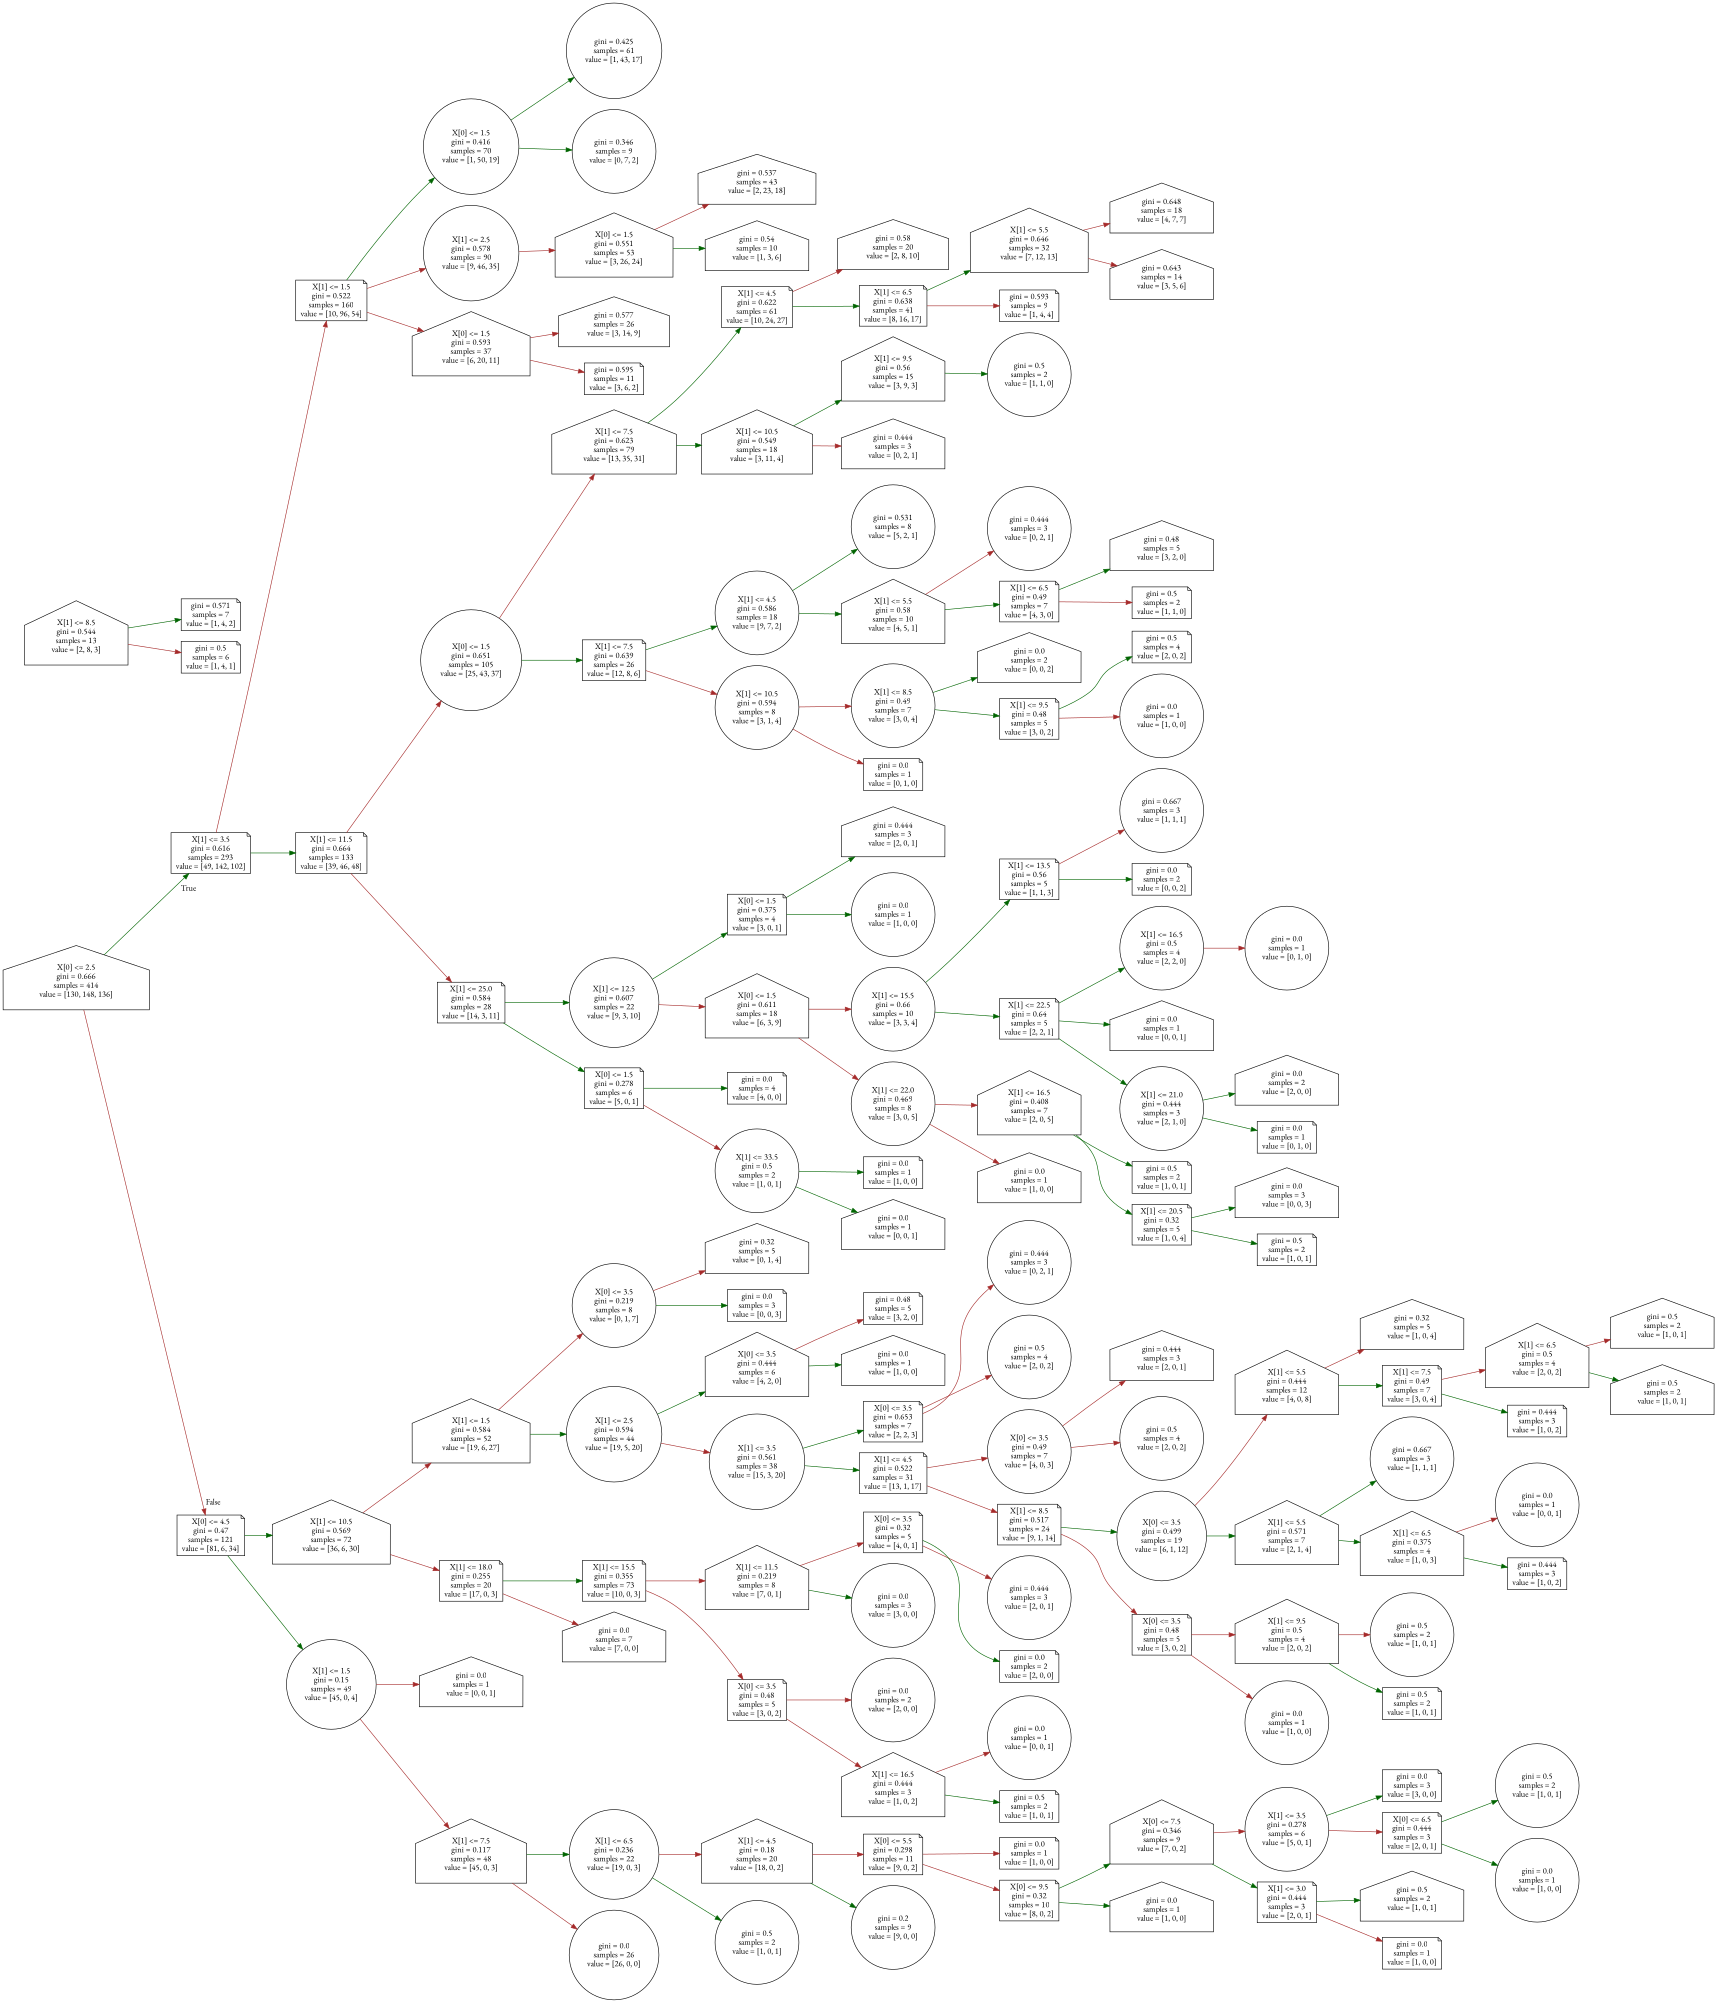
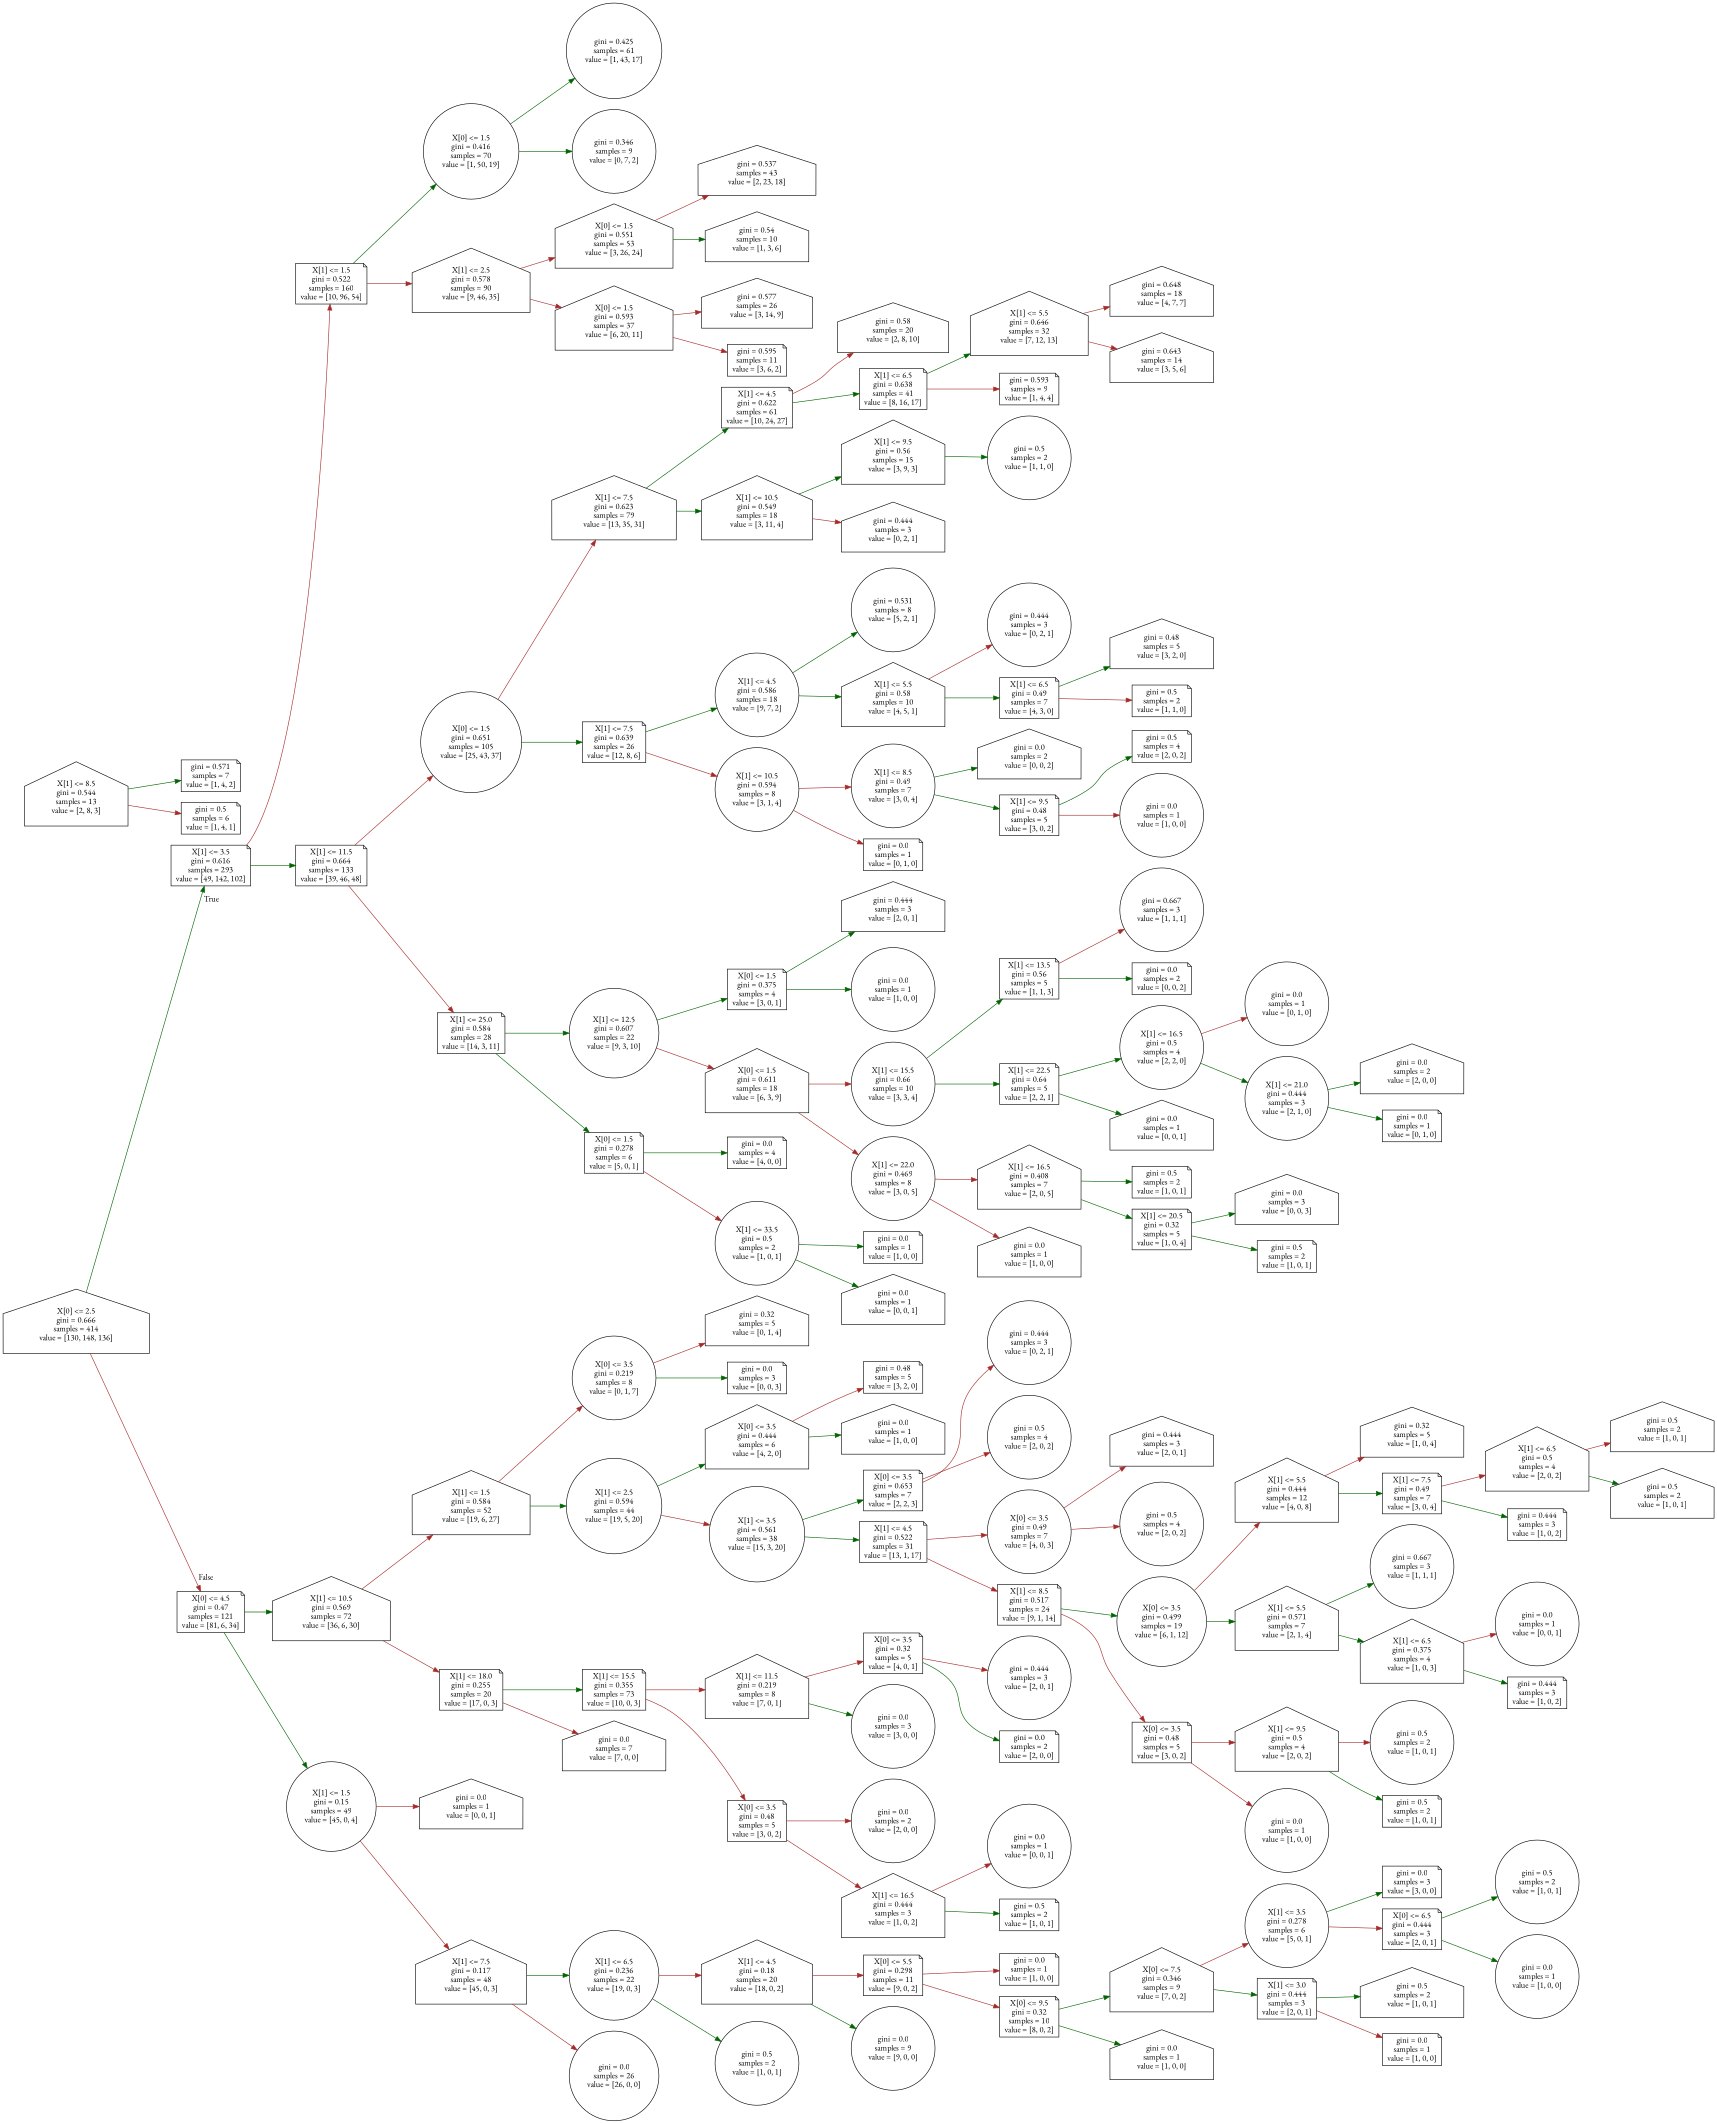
node "X[1] <= 2.5 gini = 0.578 samples = 90 value = [9, 46, 35]": shape circle -> house
edge "X[1] <= 1.5 gini = 0.522 samples = 160 value = [10, 96, 54]" -> "X[0] <= 1.5 gini = 0.593 samples = 37 value = [6, 20, 11]": now "X[1] <= 2.5 gini = 0.578 samples = 90 value = [9, 46, 35]" -> "X[0] <= 1.5 gini = 0.593 samples = 37 value = [6, 20, 11]"
edge "X[1] <= 22.5 gini = 0.64 samples = 5 value = [2, 2, 1]" -> "X[1] <= 21.0 gini = 0.444 samples = 3 value = [2, 1, 0]": now "X[1] <= 16.5 gini = 0.5 samples = 4 value = [2, 2, 0]" -> "X[1] <= 21.0 gini = 0.444 samples = 3 value = [2, 1, 0]"
node "gini = 0.2 samples = 9 value = [9, 0, 0]": label "gini = 0.2 samples = 9 value = [9, 0, 0]" -> "gini = 0.0 samples = 9 value = [9, 0, 0]"
